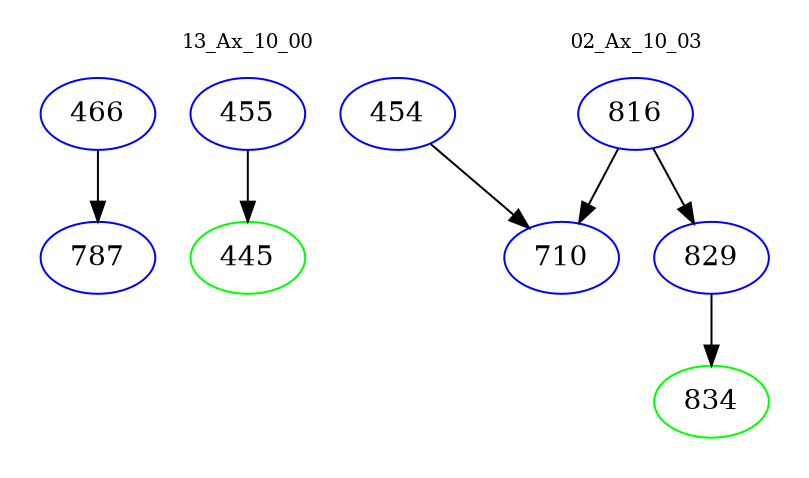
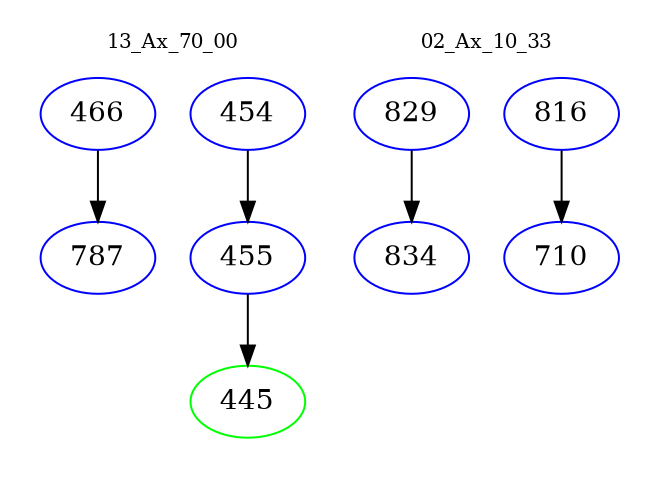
cluster "13_Ax_10_00": label "13_Ax_10_00" -> "13_Ax_70_00"
cluster "02_Ax_10_03": label "02_Ax_10_03" -> "02_Ax_10_33"
edge "454" -> "710": now "454" -> "455"
edge "816" -> "829": removed
node "834": color green -> blue
